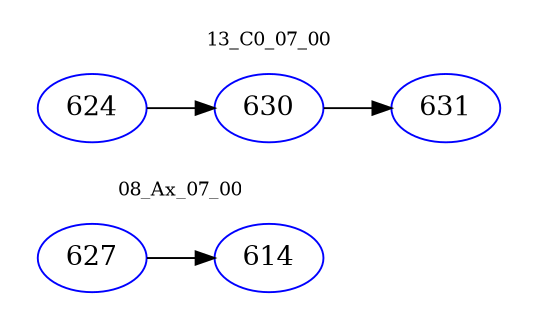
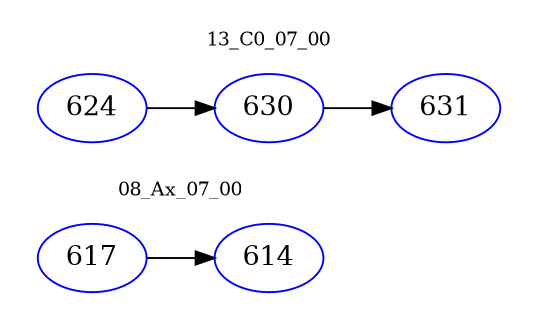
node "627": label "627" -> "617"
